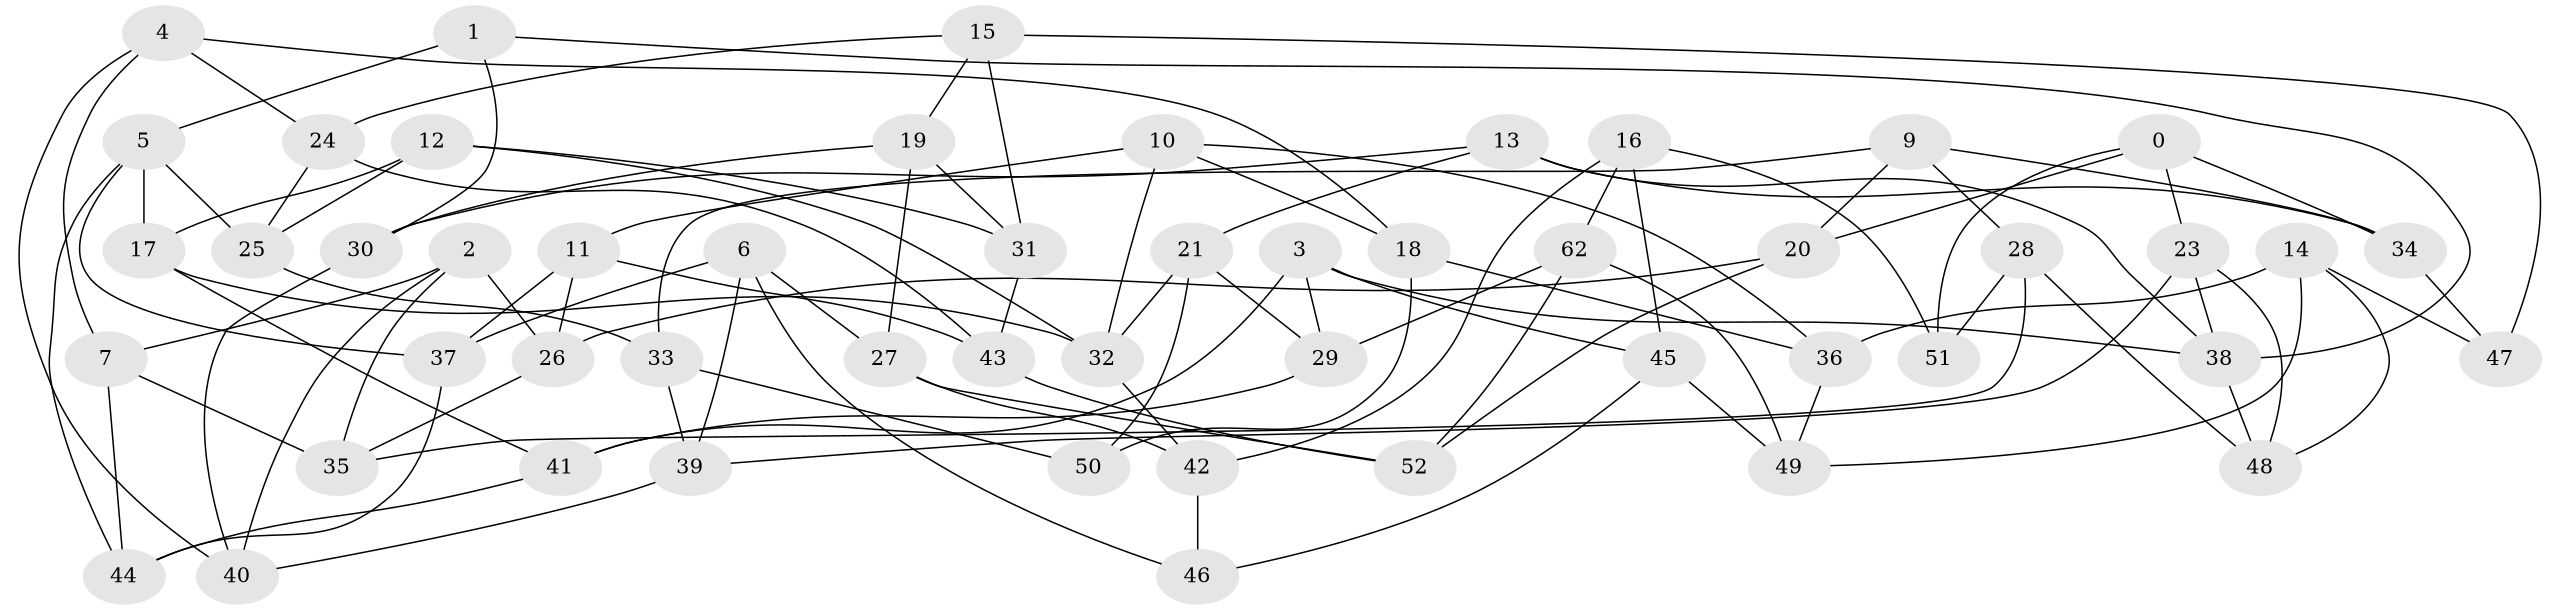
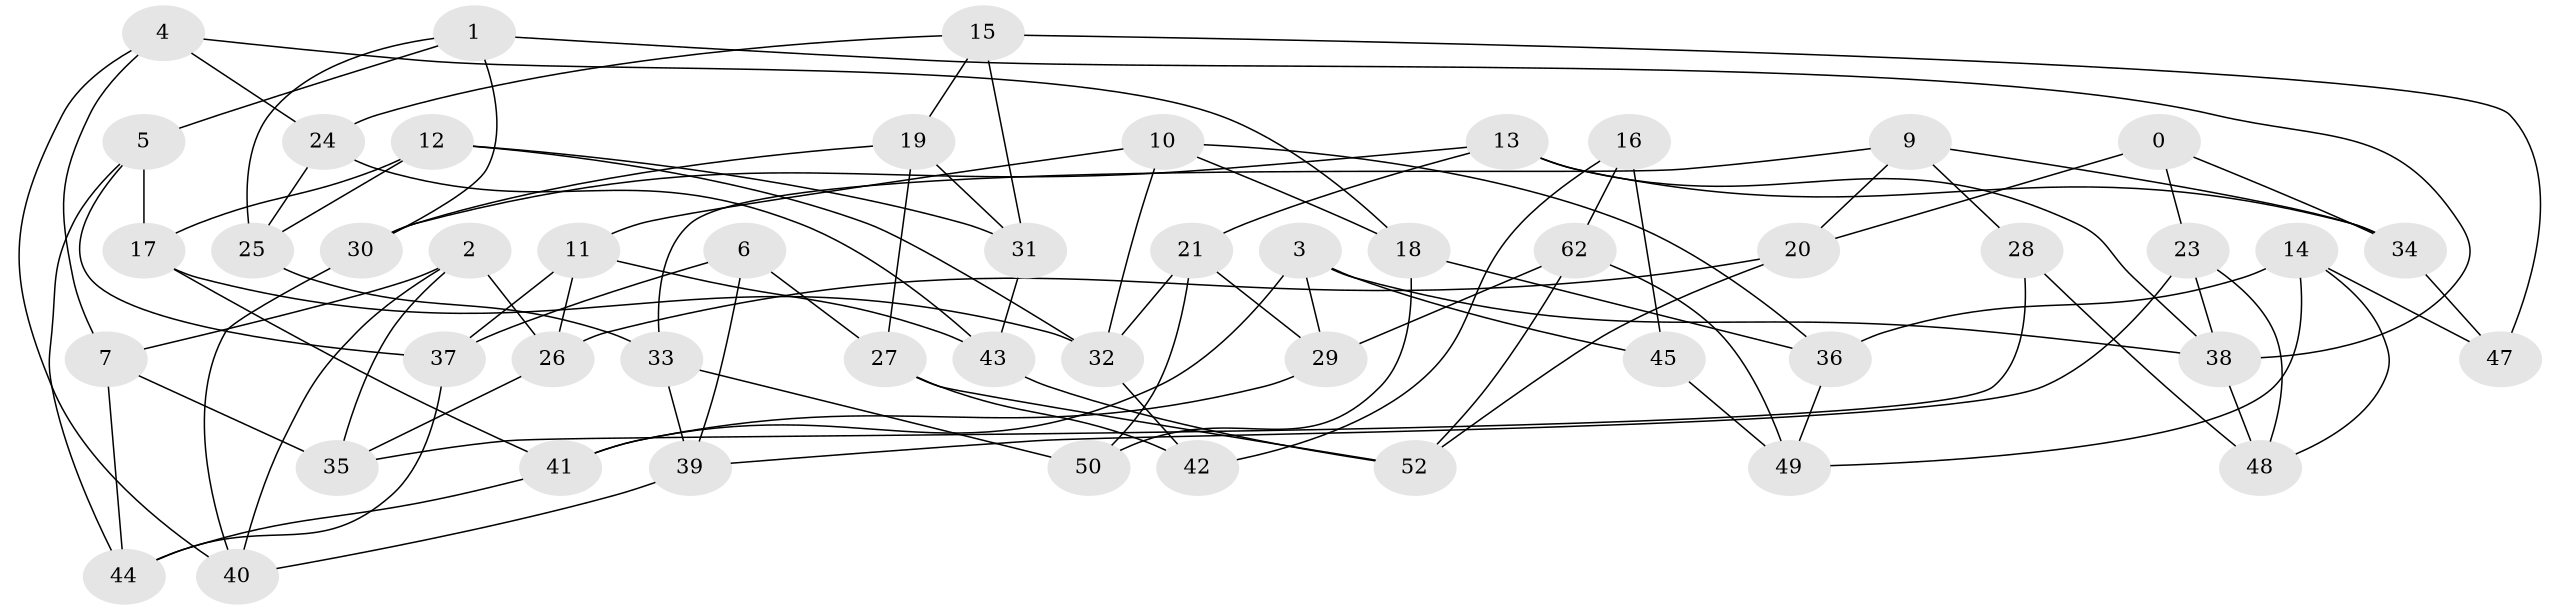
edge "5" -- "25": now "1" -- "25"
node "51": removed
node "46": removed
